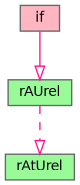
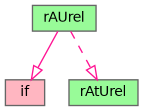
edge "if" -> "rAUrel": reversed
